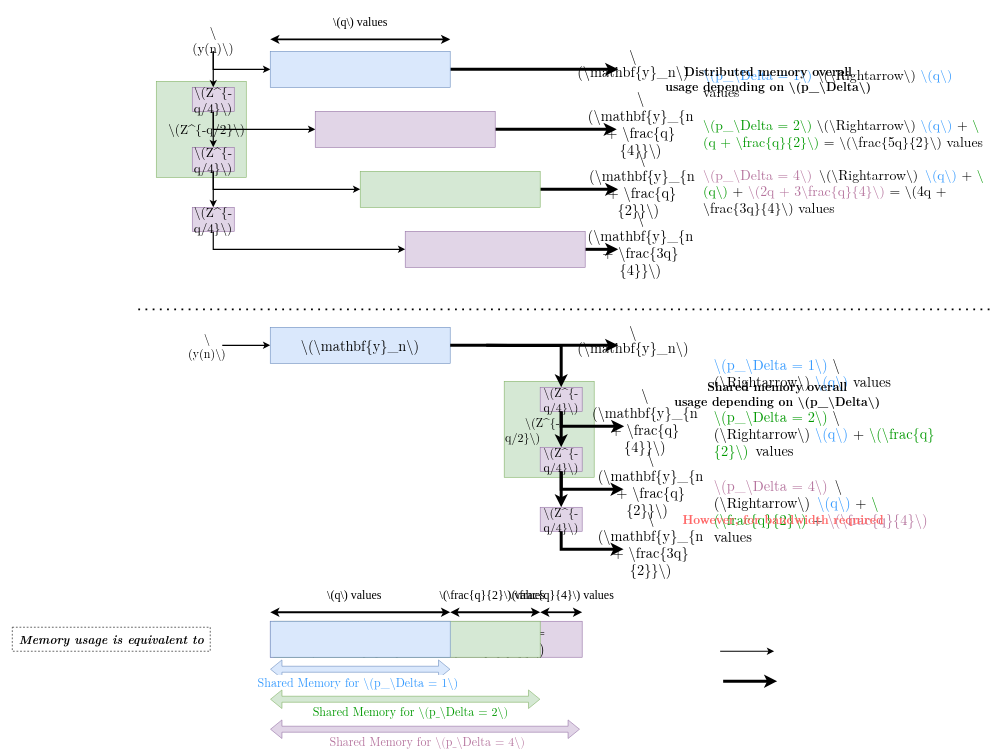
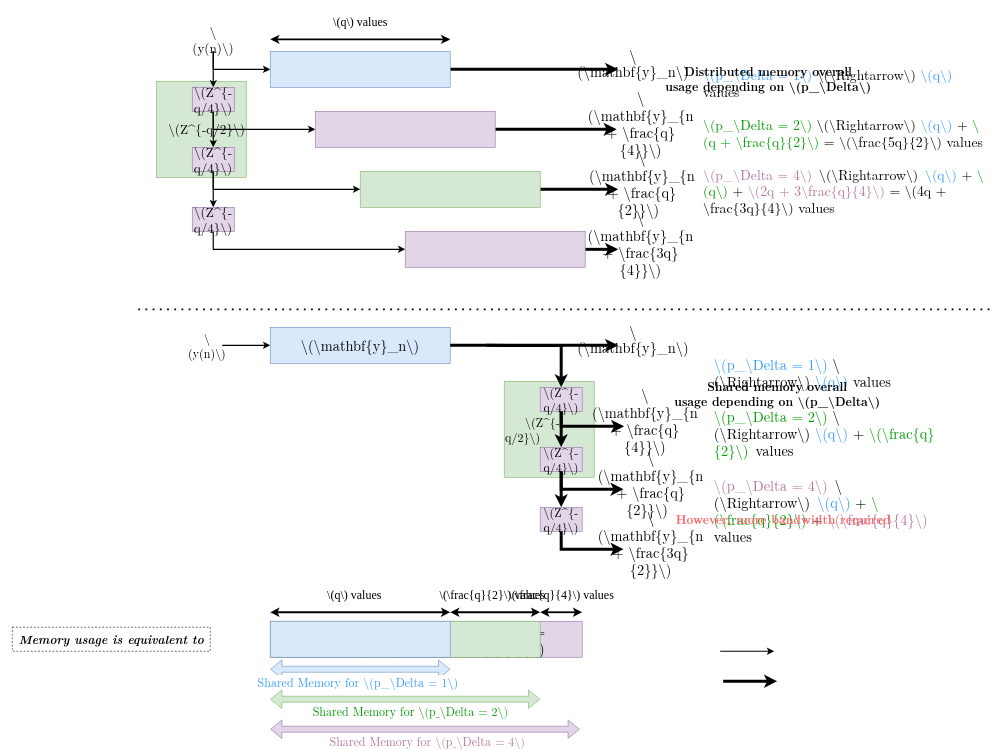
node "However, for bandwidth required": label "However, for bandwidth required" -> "However, more bandwidth required"
